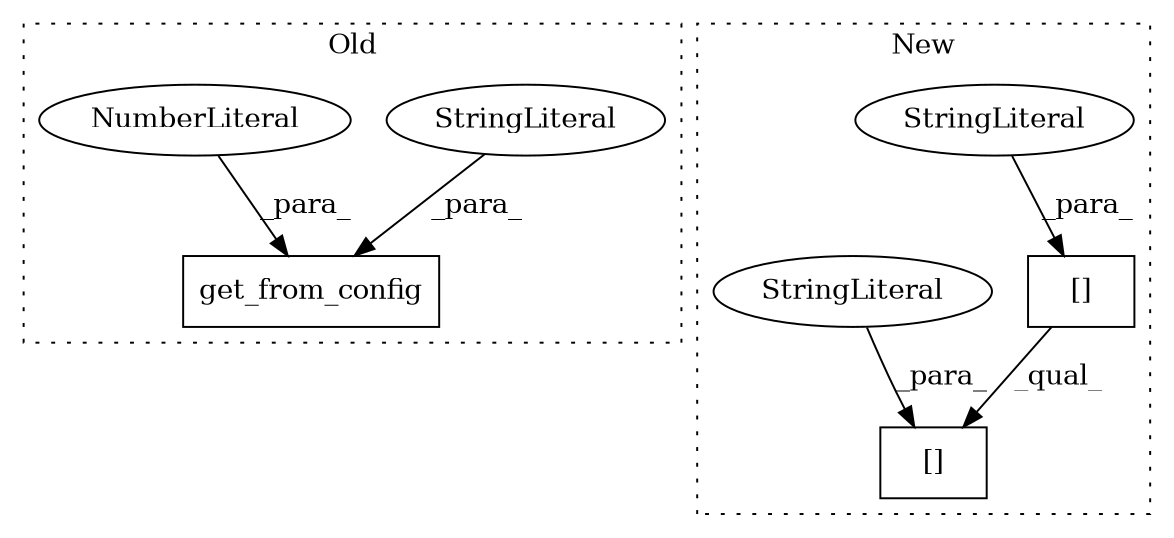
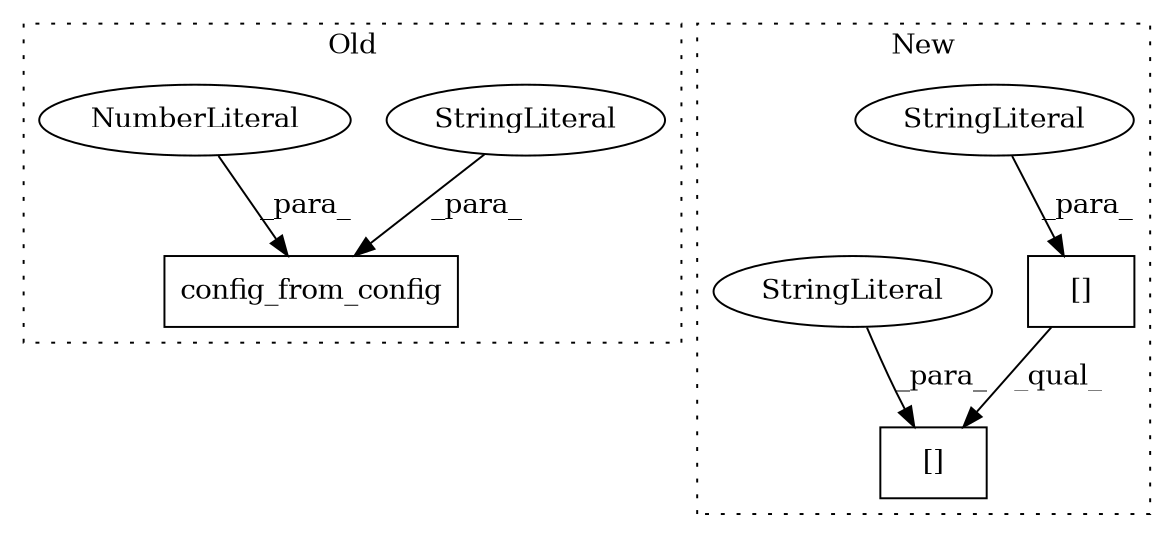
node "get_from_config": label "get_from_config" -> "config_from_config"
